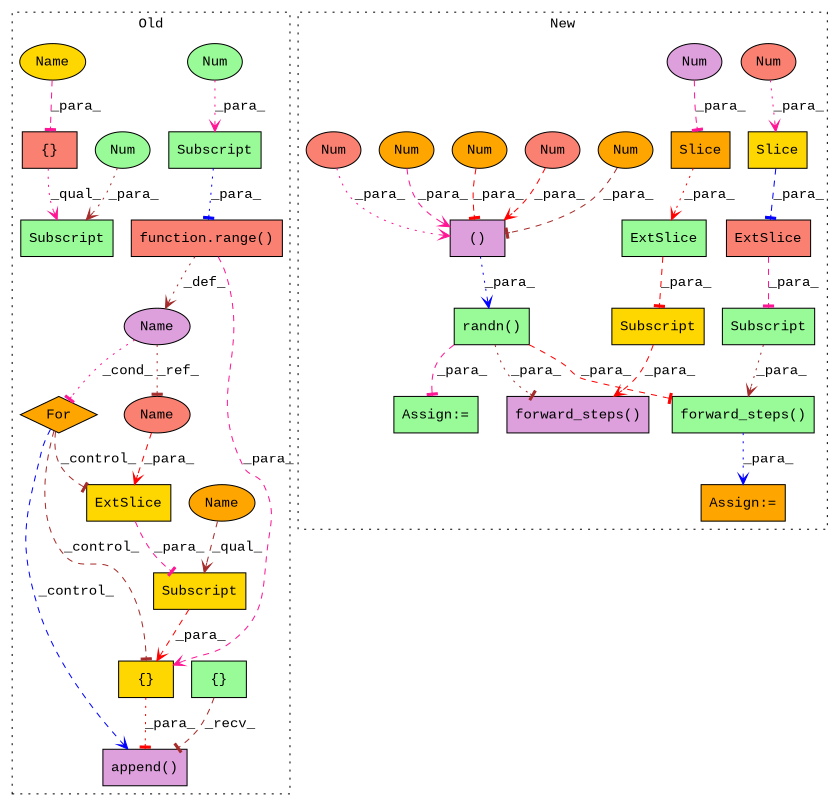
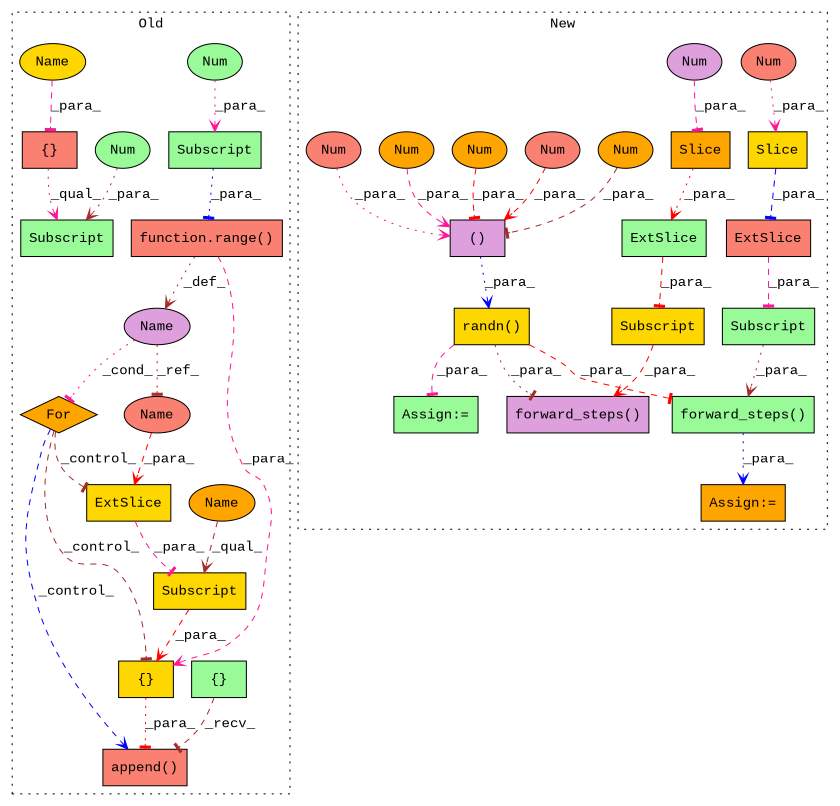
node "randn()": fillcolor palegreen -> gold
node "append()": fillcolor plum -> salmon
